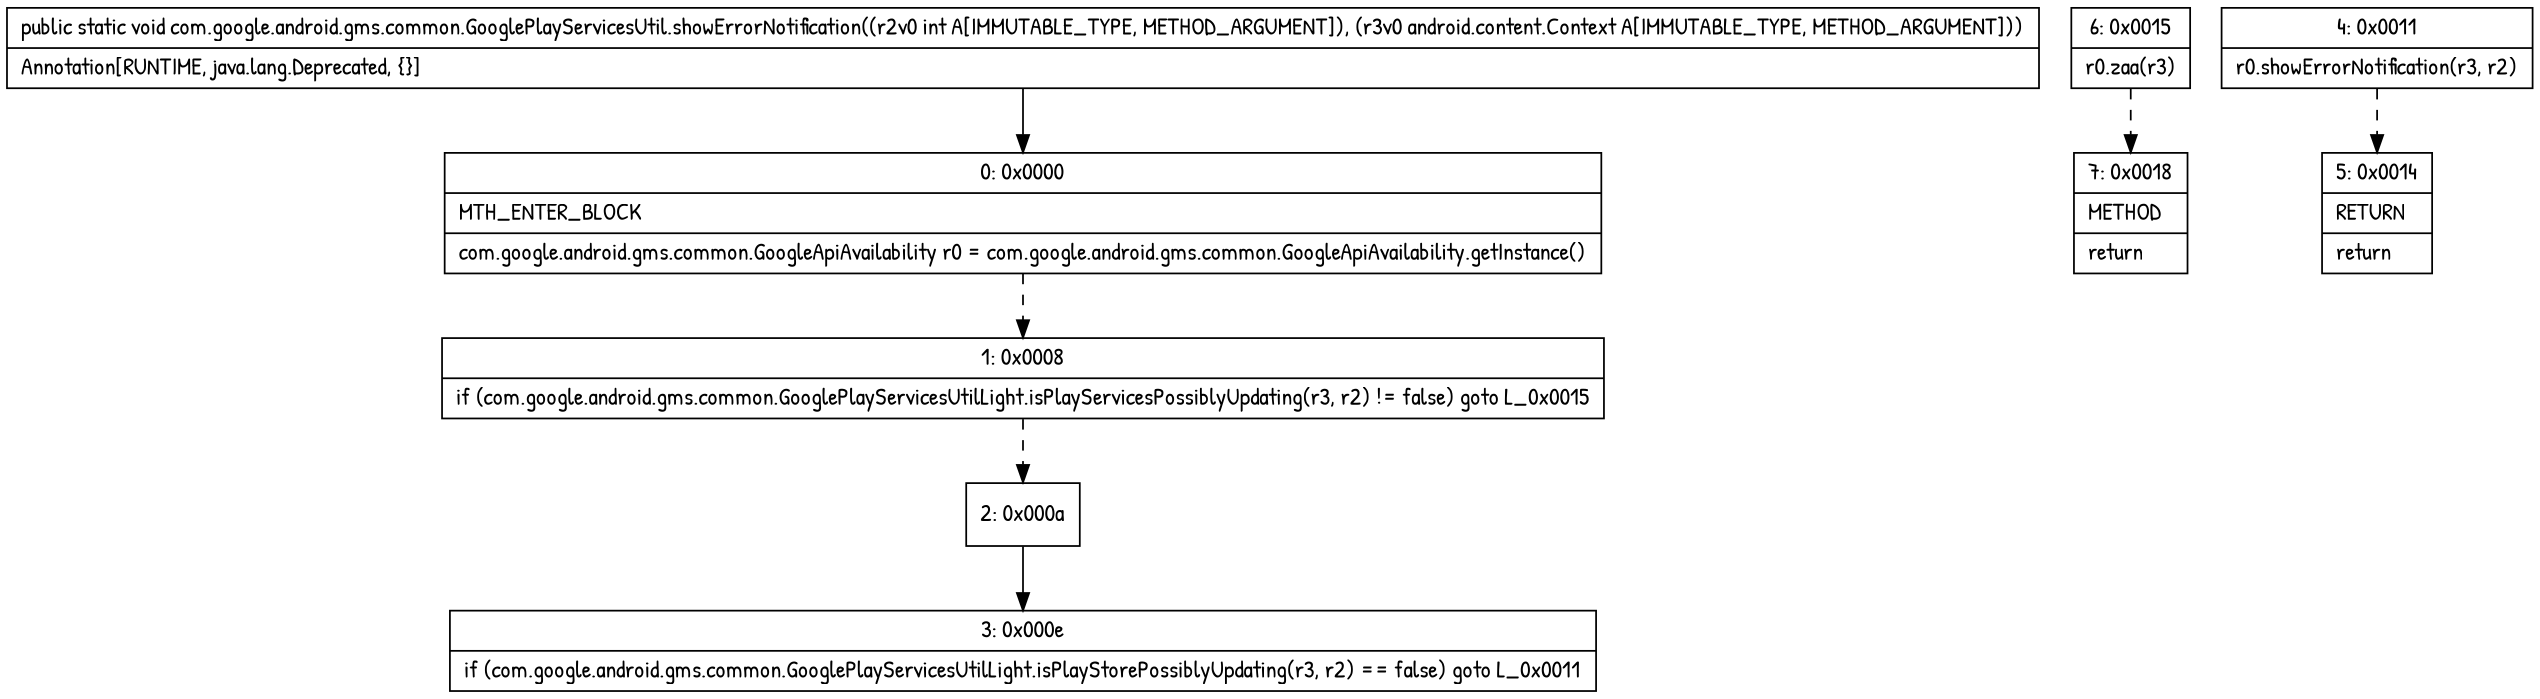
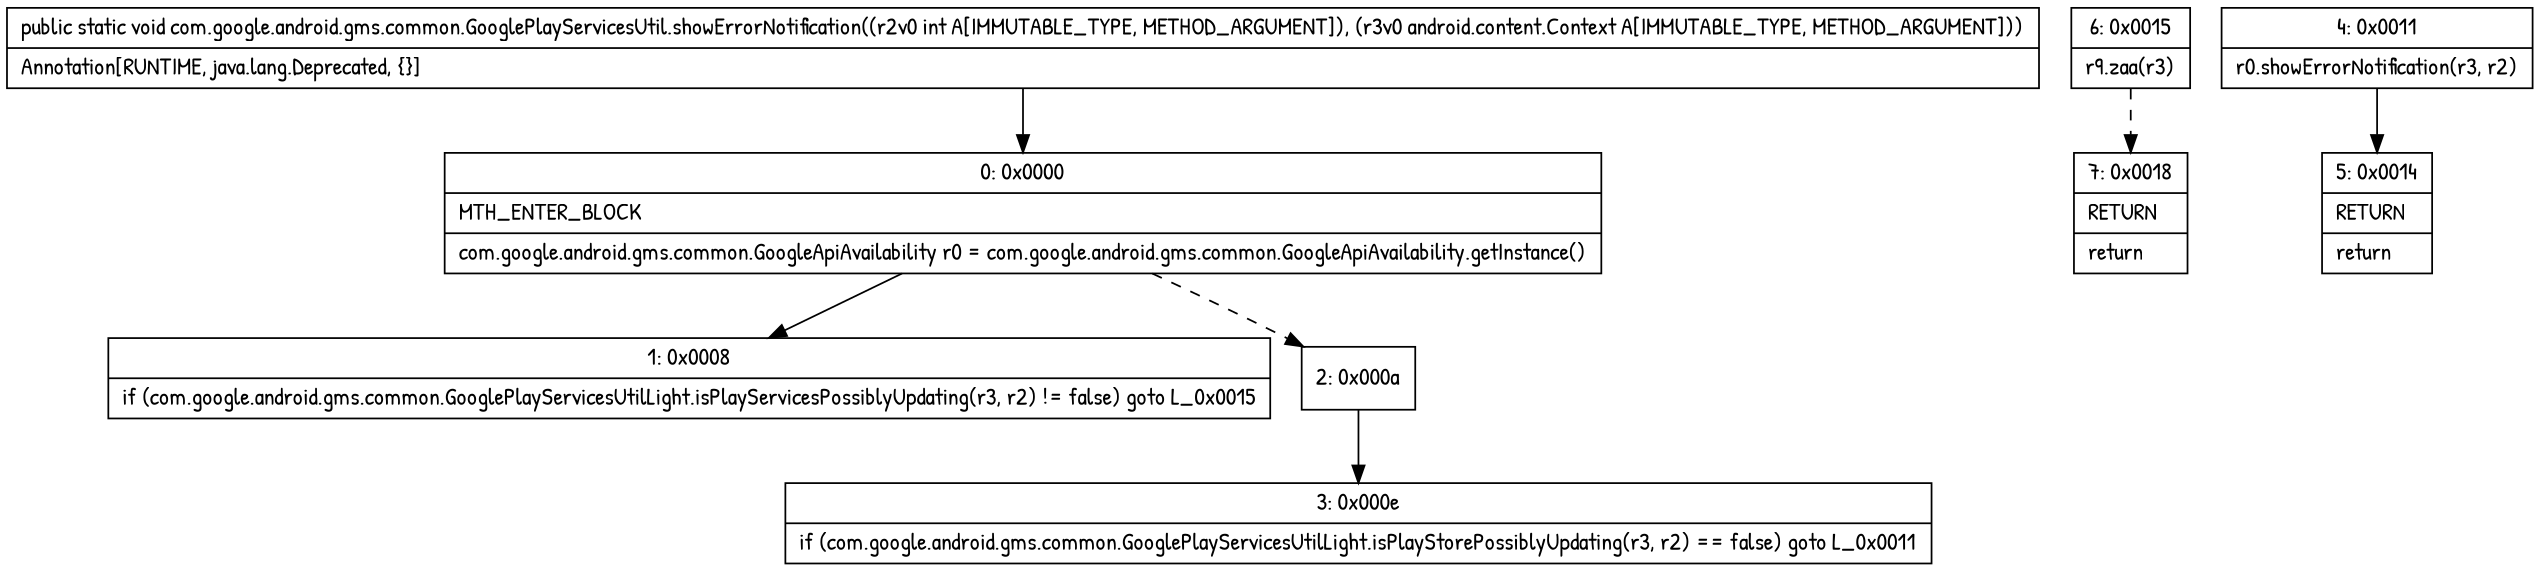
node "6: 0x0015": text "r0.zaa(r3)" -> "r9.zaa(r3)"
edge "4: 0x0011" -> "5: 0x0014": style dashed -> solid
node "7: 0x0018": text "METHOD" -> "RETURN"
edge "0: 0x0000" -> "1: 0x0008": style dashed -> solid
edge "1: 0x0008" -> "2: 0x000a": now "0: 0x0000" -> "2: 0x000a"
